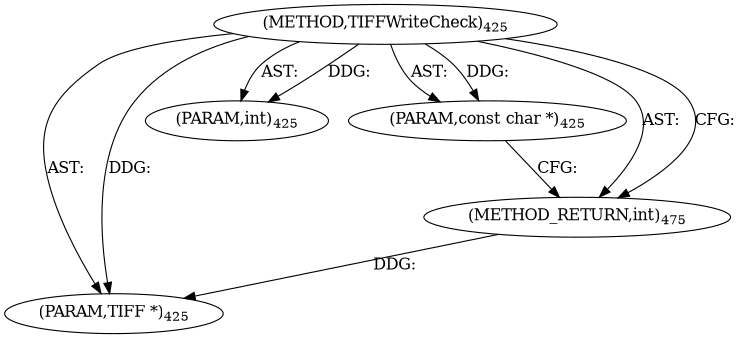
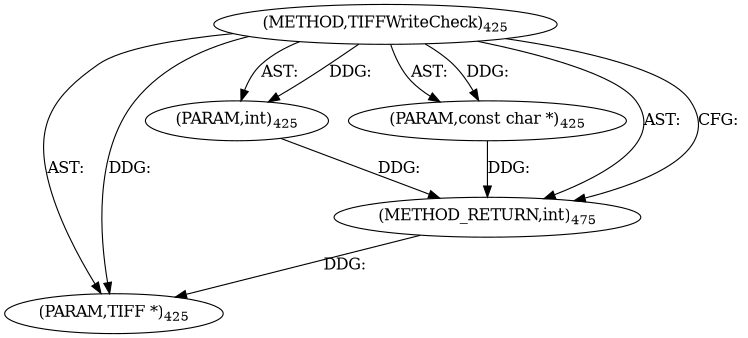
edge "(PARAM,int)" -> "(METHOD_RETURN,int)": added, label "DDG:"
edge "(PARAM,const char *)" -> "(METHOD_RETURN,int)": label "CFG: " -> "DDG: "
